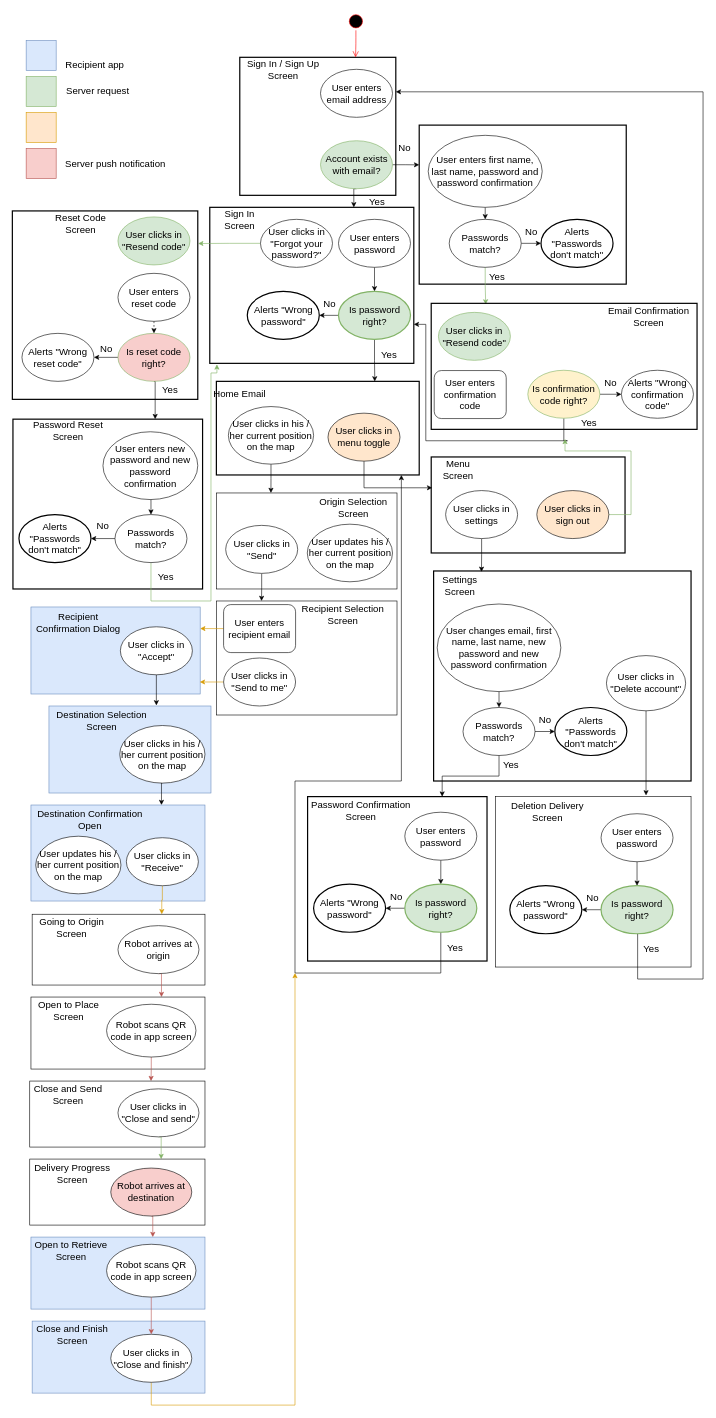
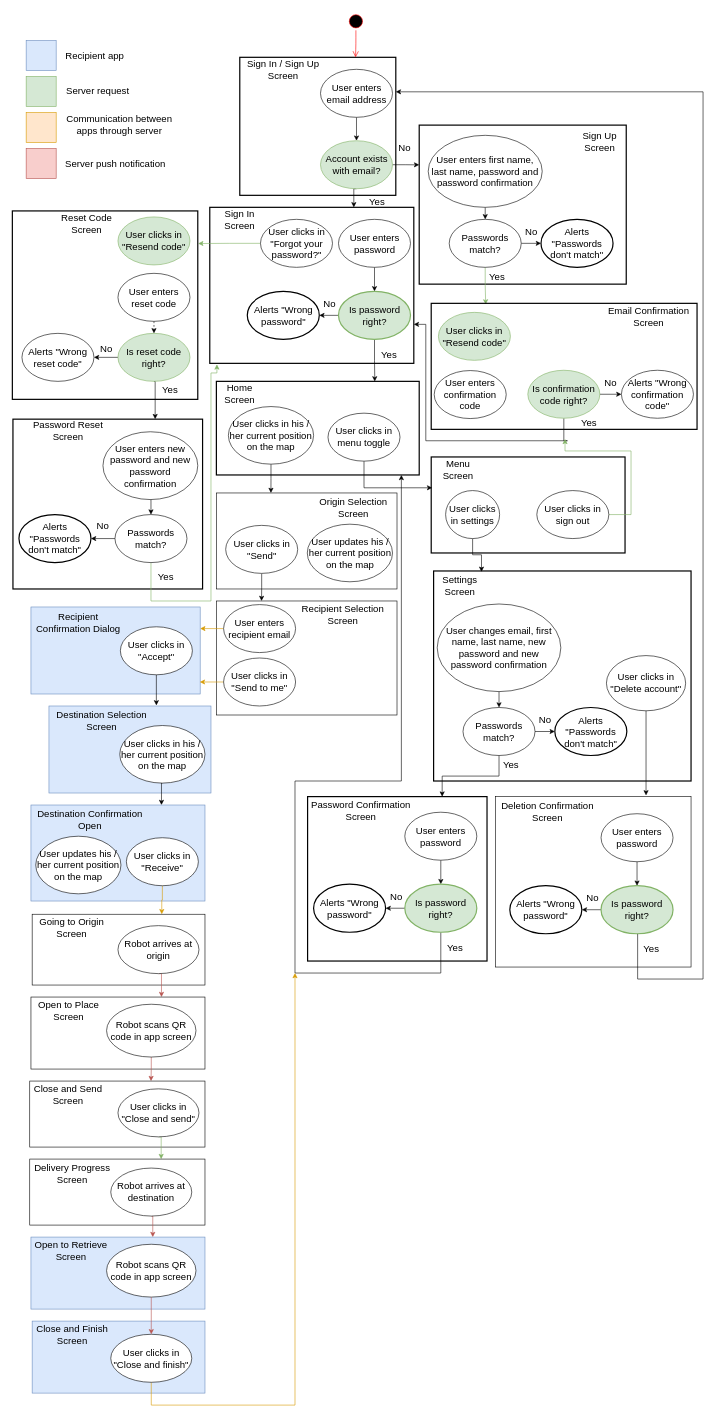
node "Recipient app": moved (95, 65) -> (95, 56)
node "Communication between apps through server": added
edge "User enters email address" -> "Account exists with email?": added
node "Sign Up Screen": added
node "Reset Code Screen": moved (81, 224) -> (87, 224)
node "Is reset code right?": fillcolor #f8cecc -> #d5e8d4
node "Home Email": label "Home Email" -> "Home Screen"
node "Is confirmation code right?": fillcolor #fff2cc -> #d5e8d4
node "User enters confirmation code": shape rounded rectangle -> ellipse
node "User clicks in menu toggle": fillcolor #ffe6cc -> #ffffff
node "User clicks in settings": size 72x48 -> 54x48
node "User clicks in sign out": fillcolor #ffe6cc -> #ffffff
node "User enters recipient email": shape rounded rectangle -> ellipse
node "Deletion Delivery Screen": label "Deletion Delivery Screen" -> "Deletion Confirmation Screen"
node "Robot arrives at destination": fillcolor #f8cecc -> #ffffff
